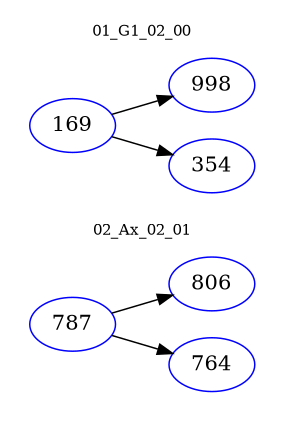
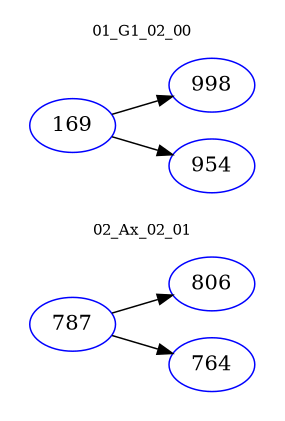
node "354": label "354" -> "954"
